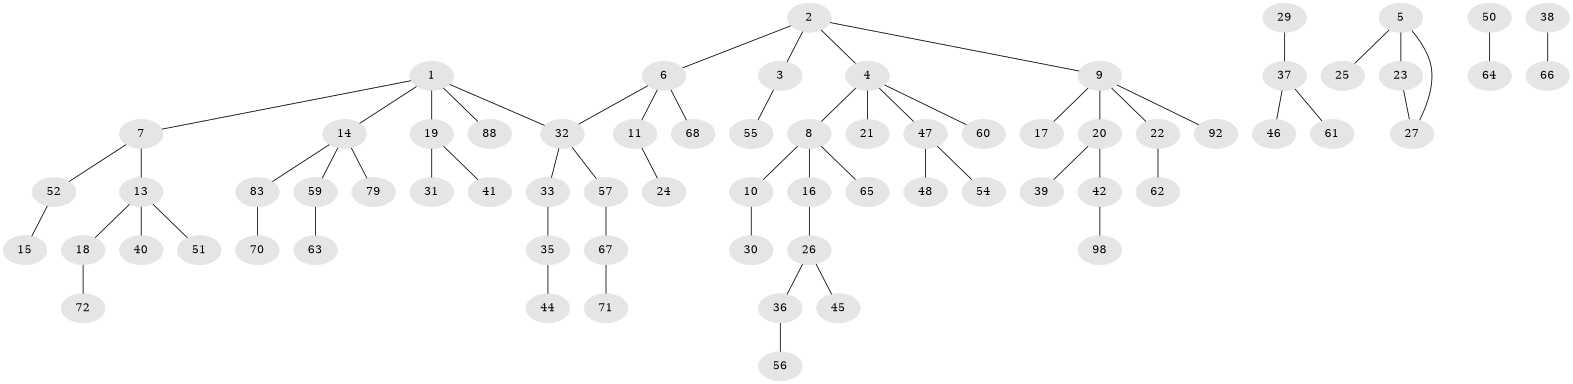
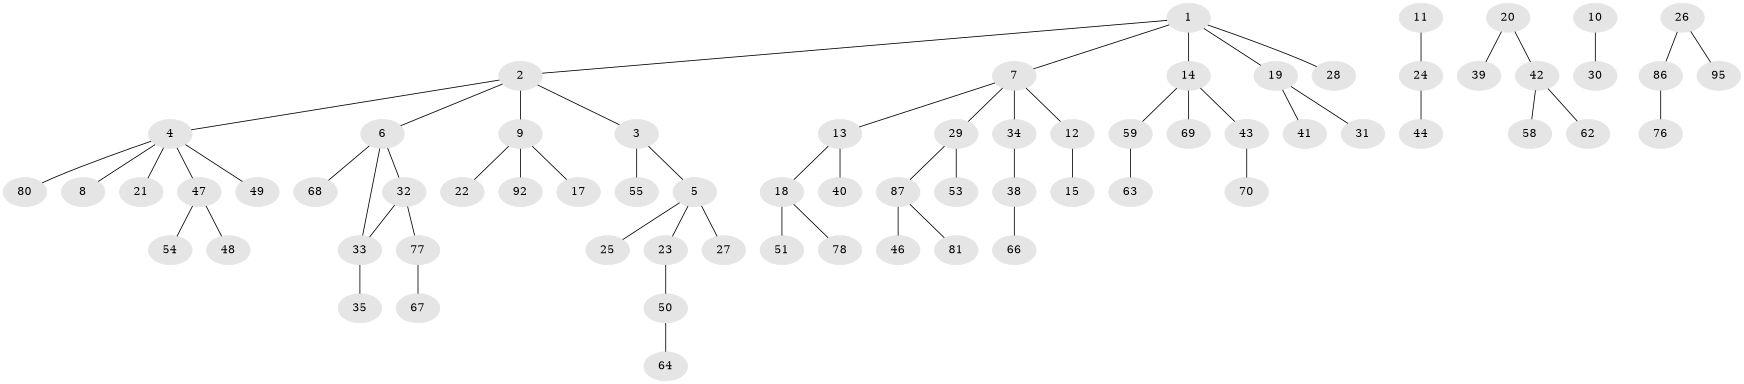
node "37": label "37" -> "87"
edge "1" -- "32": now "1" -- "2"
edge "6" -- "11": now "6" -- "33"
edge "7" -- "29": added
edge "9" -- "20": removed
edge "23" -- "27": now "23" -- "50"
node "88": label "88" -> "28"
node "60": label "60" -> "80"
node "34": added
node "61": label "61" -> "81"
edge "3" -- "5": added
edge "8" -- "10": removed
edge "22" -- "62": now "42" -- "62"
node "52": label "52" -> "12"
node "83": label "83" -> "43"
node "49": added
node "79": label "79" -> "69"
node "57": label "57" -> "77"
node "16": removed
node "65": removed
node "53": added
edge "13" -- "51": now "18" -- "51"
node "98": label "98" -> "58"
edge "35" -- "44": now "24" -- "44"
node "72": label "72" -> "78"
node "71": removed
node "36": label "36" -> "86"
node "45": label "45" -> "95"
node "56": label "56" -> "76"
